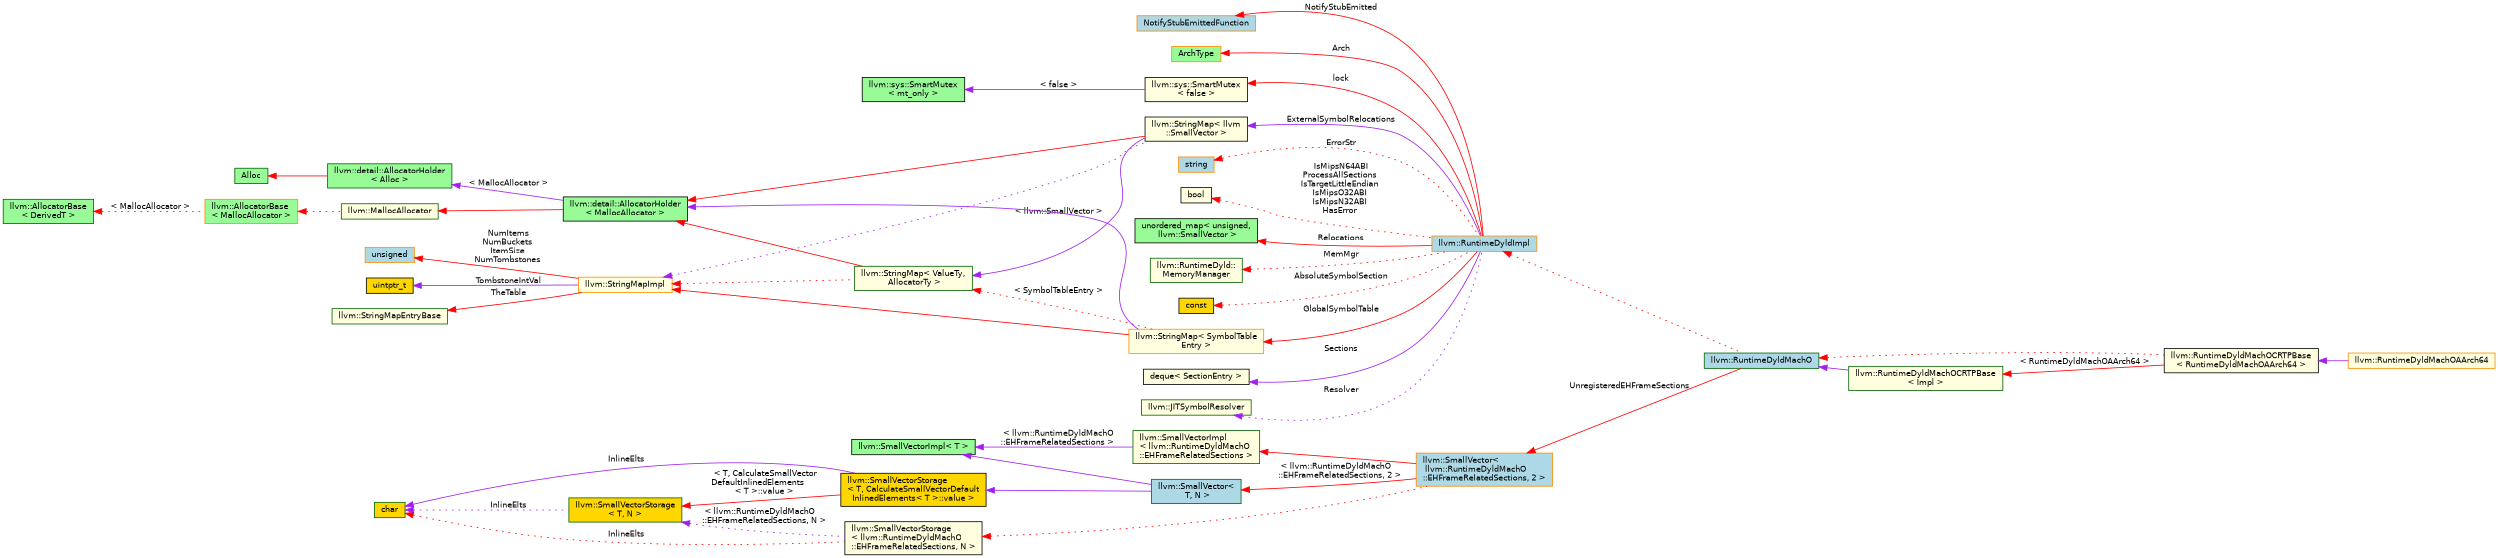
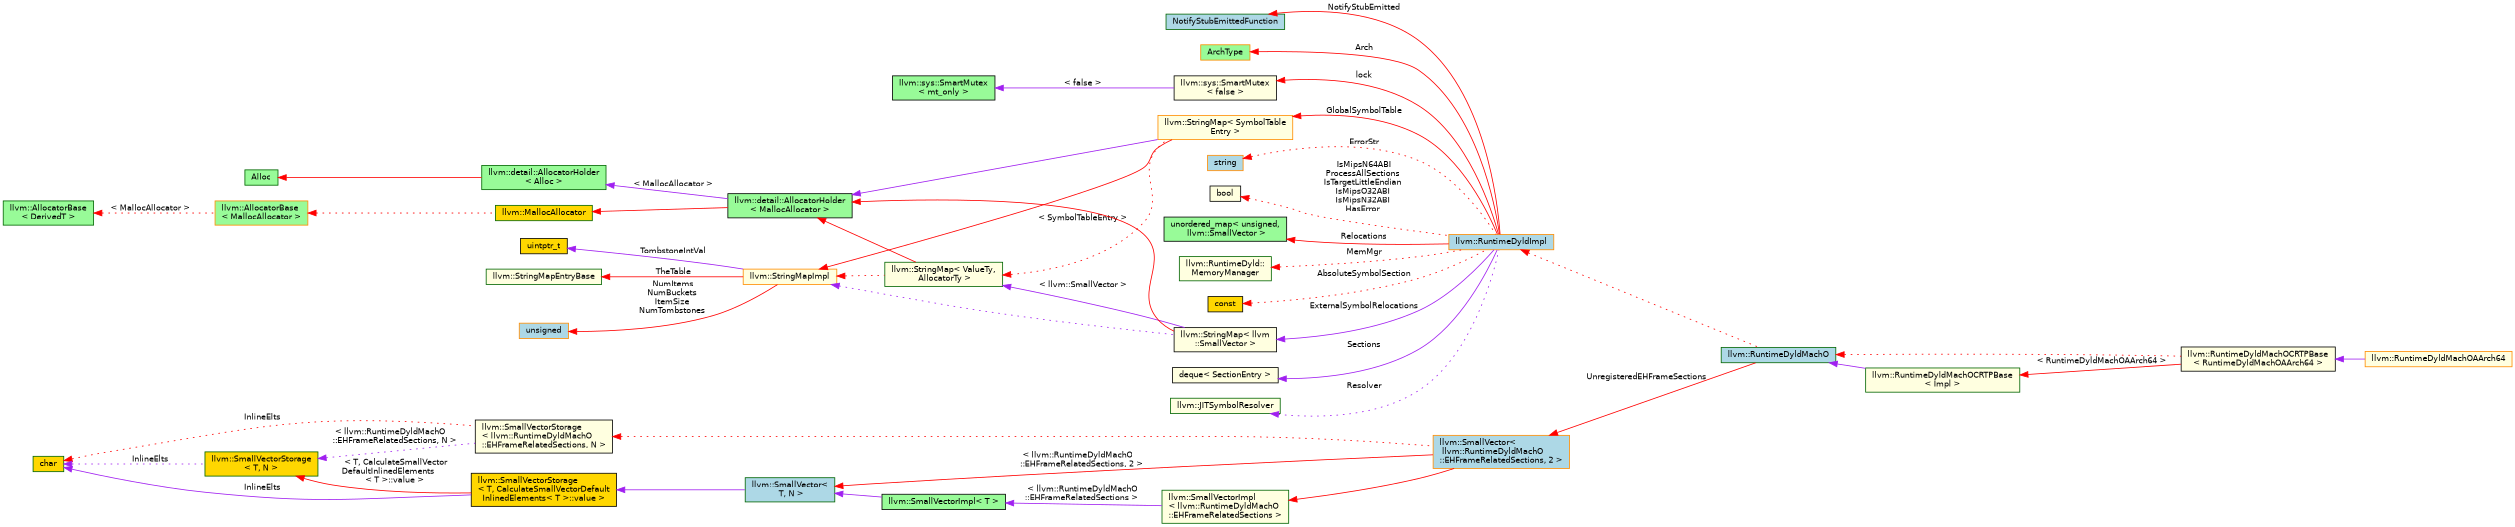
node "NotifyStubEmittedFunction": color darkorange -> darkgreen
node "llvm::MallocAllocator": fillcolor lightyellow -> gold
edge "llvm::SmallVector< T, N >" -> "llvm::SmallVectorImpl< T >": reversed
